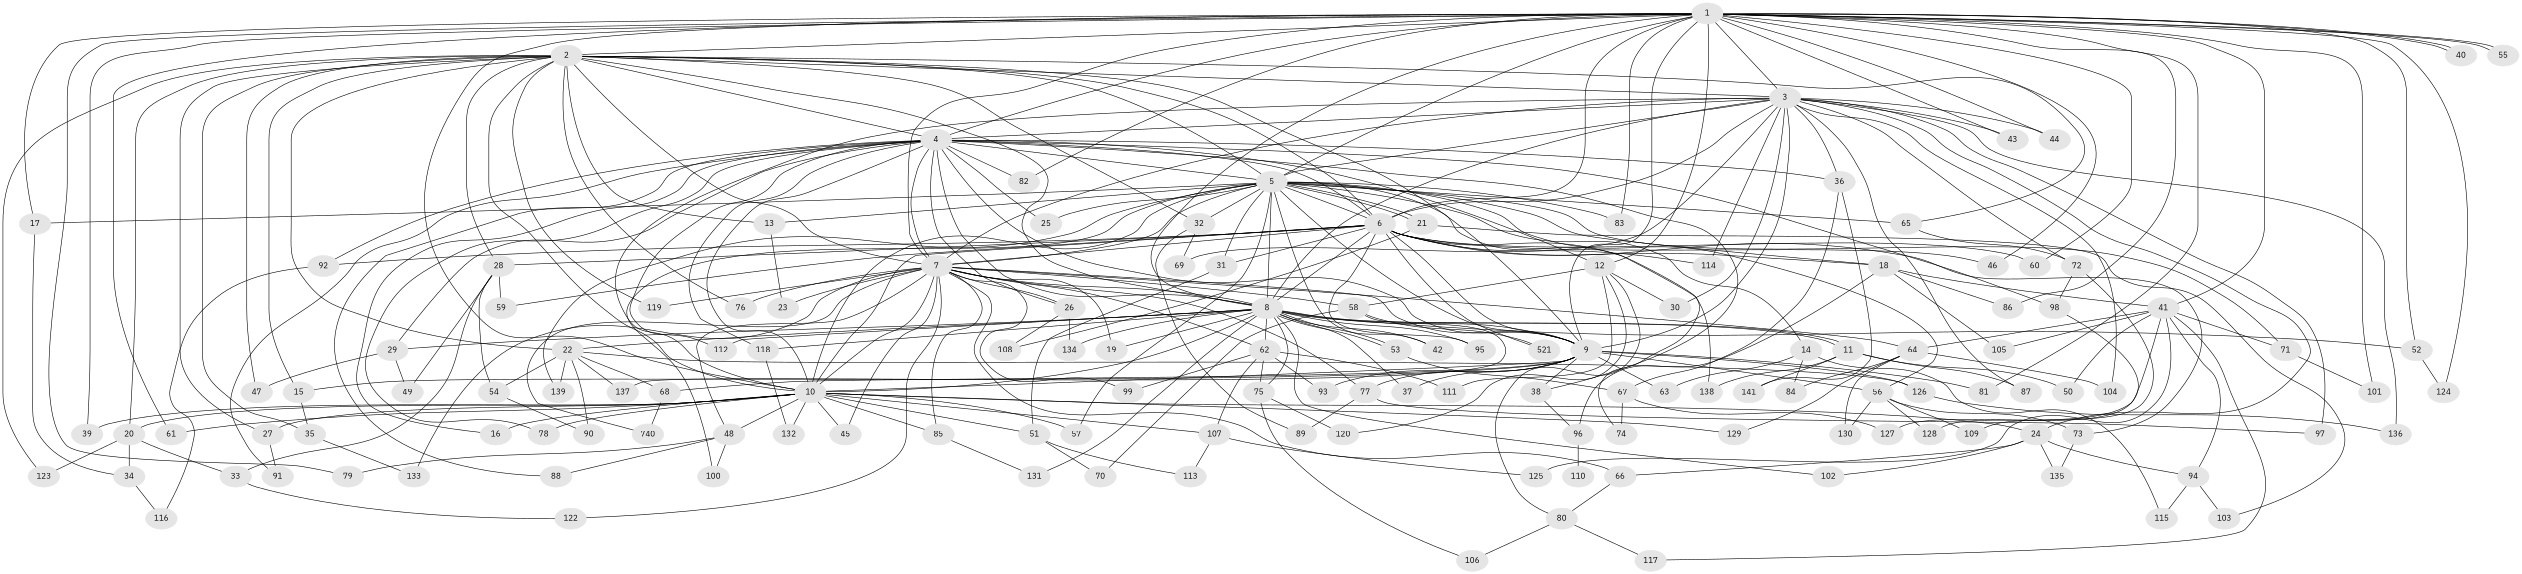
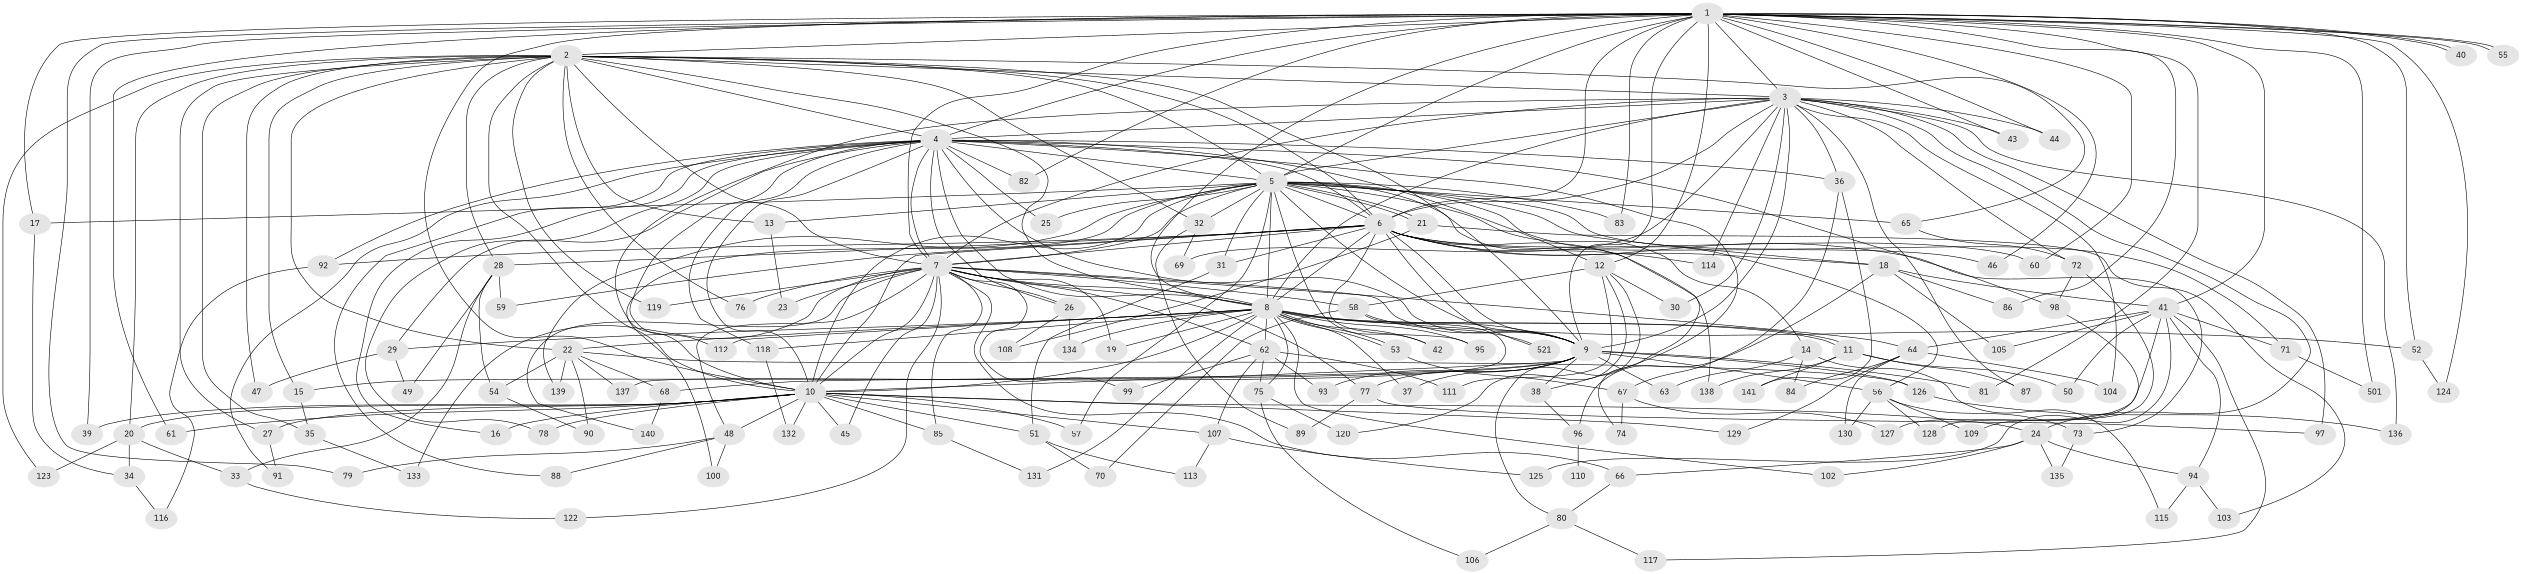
node "101": label "101" -> "501"
node "740": label "740" -> "140"
